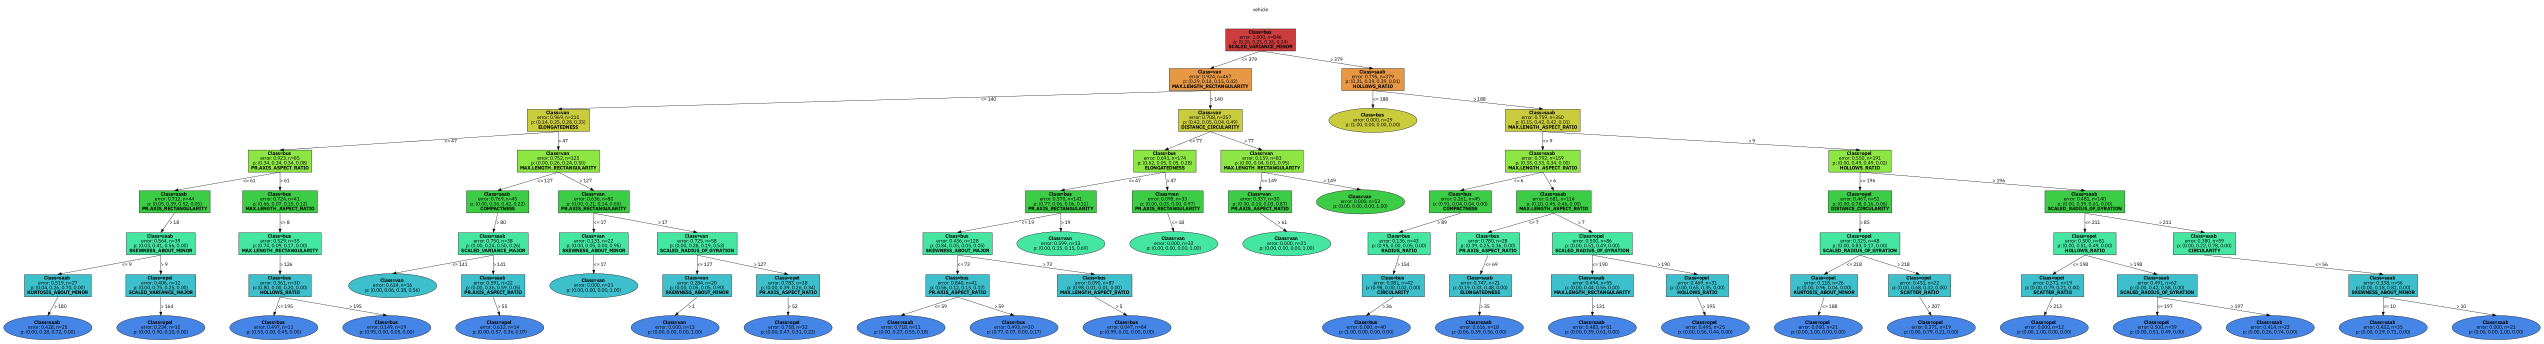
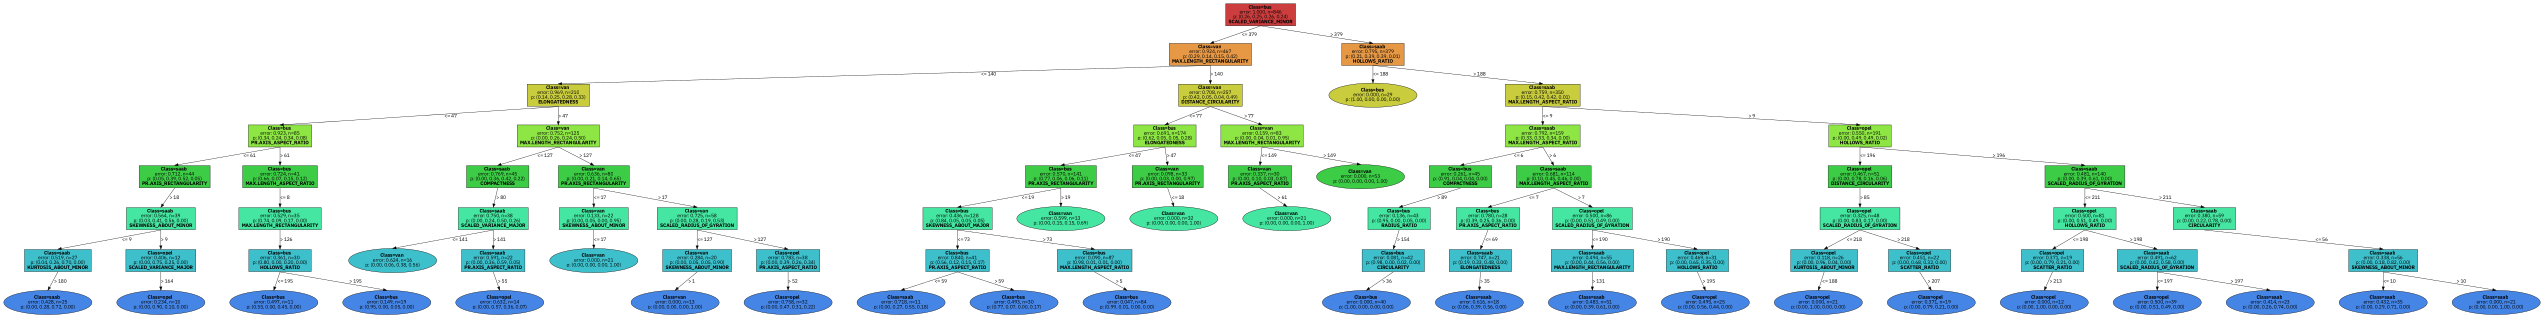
node "vehicle": removed
